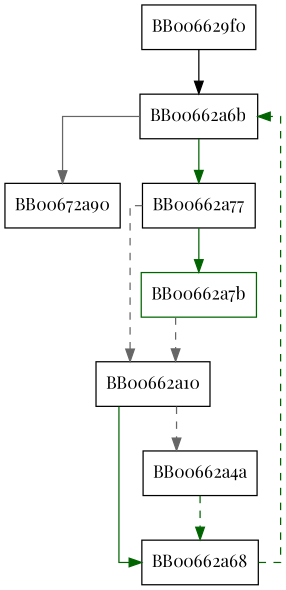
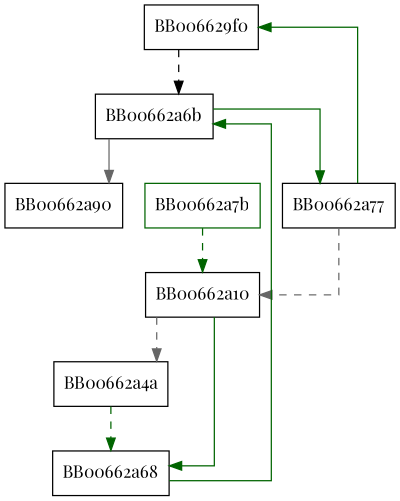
edge "BB006629f0" -> "BB00662a6b": style solid -> dashed
node "BB00672a90": label "BB00672a90" -> "BB00662a90"
edge "BB00662a77" -> "BB00662a7b": now "BB00662a77" -> "BB006629f0"
edge "BB00662a7b" -> "BB00662a10": color gray40 -> darkgreen
edge "BB00662a68" -> "BB00662a6b": style dashed -> solid
